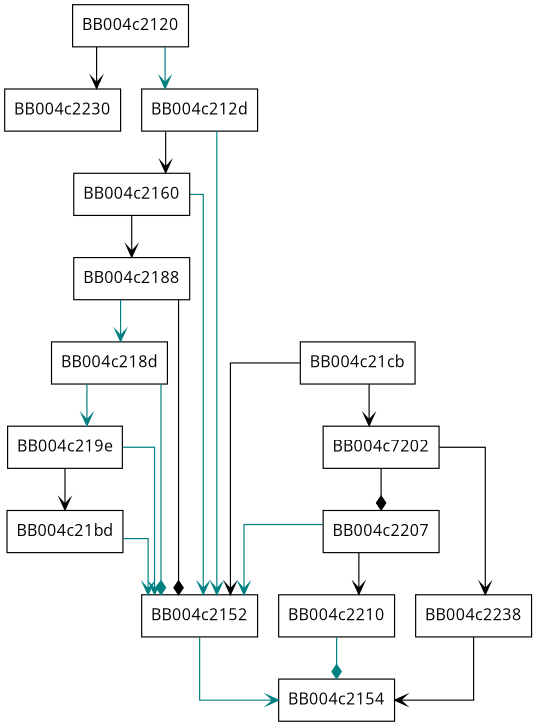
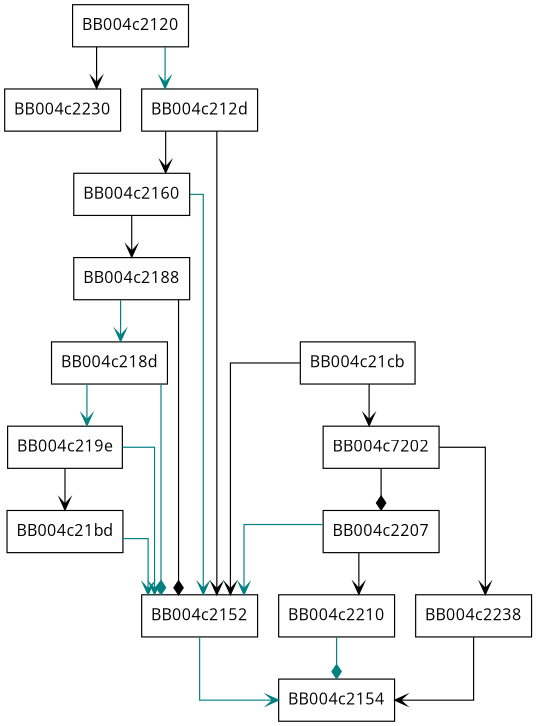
edge "BB004c212d" -> "BB004c2152": color teal -> black
